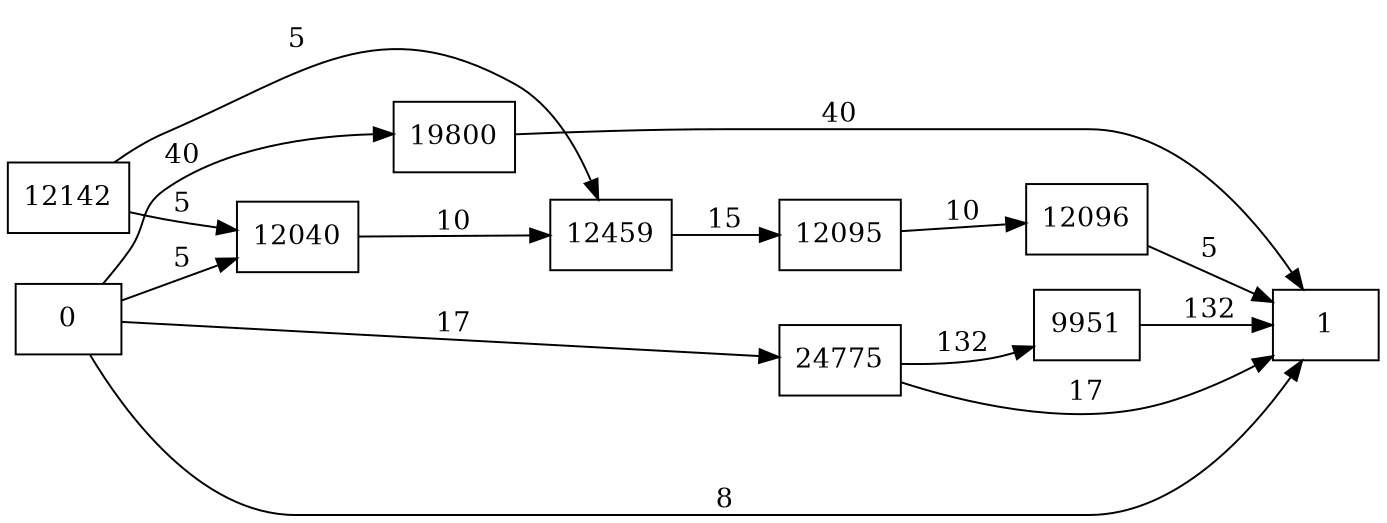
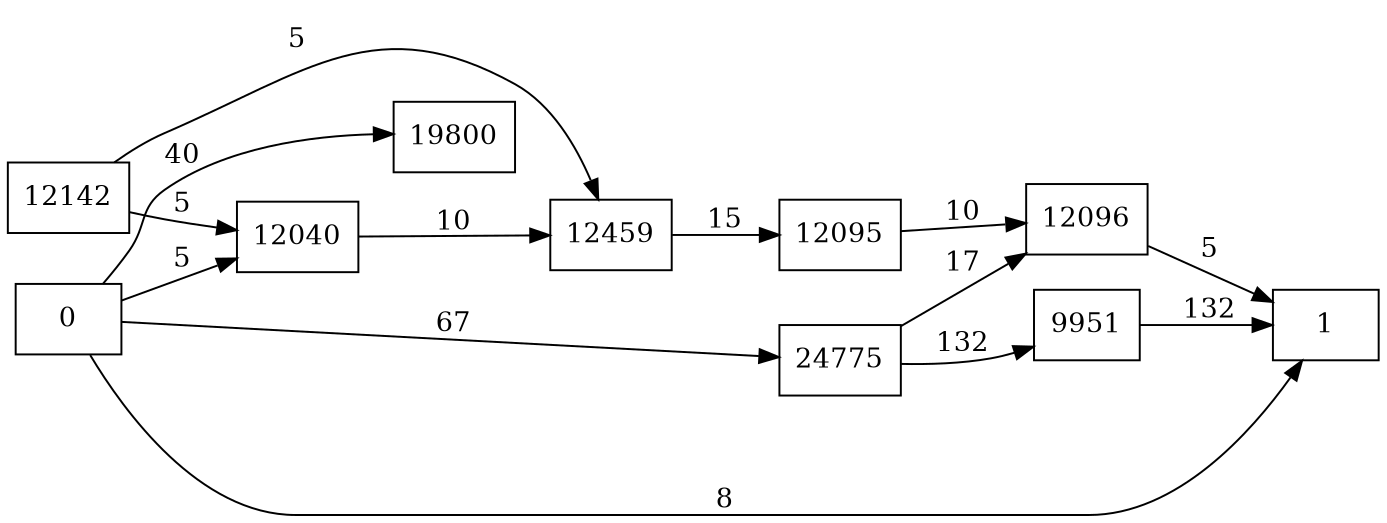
edge "19800" -> "1": removed, label "40"
edge "0" -> "24775": label "17" -> "67"
edge "24775" -> "1": now "24775" -> "12096"
